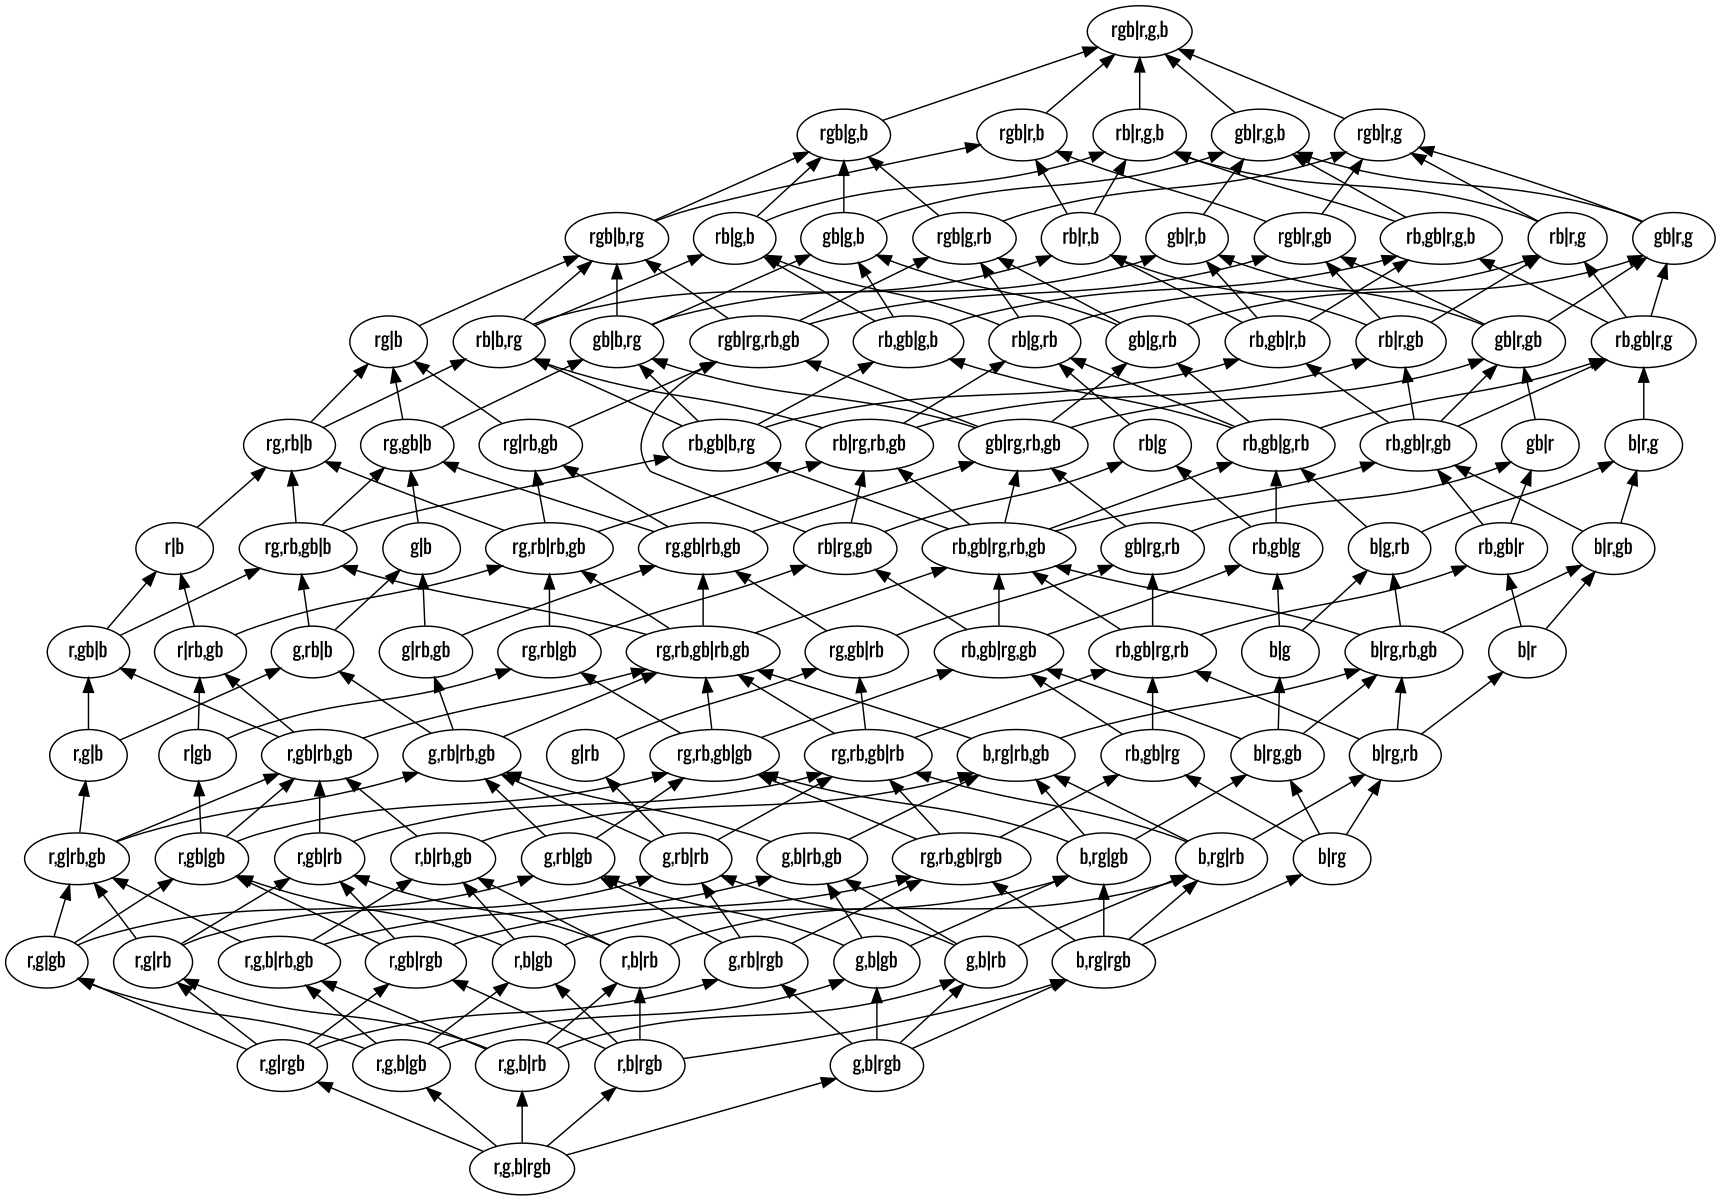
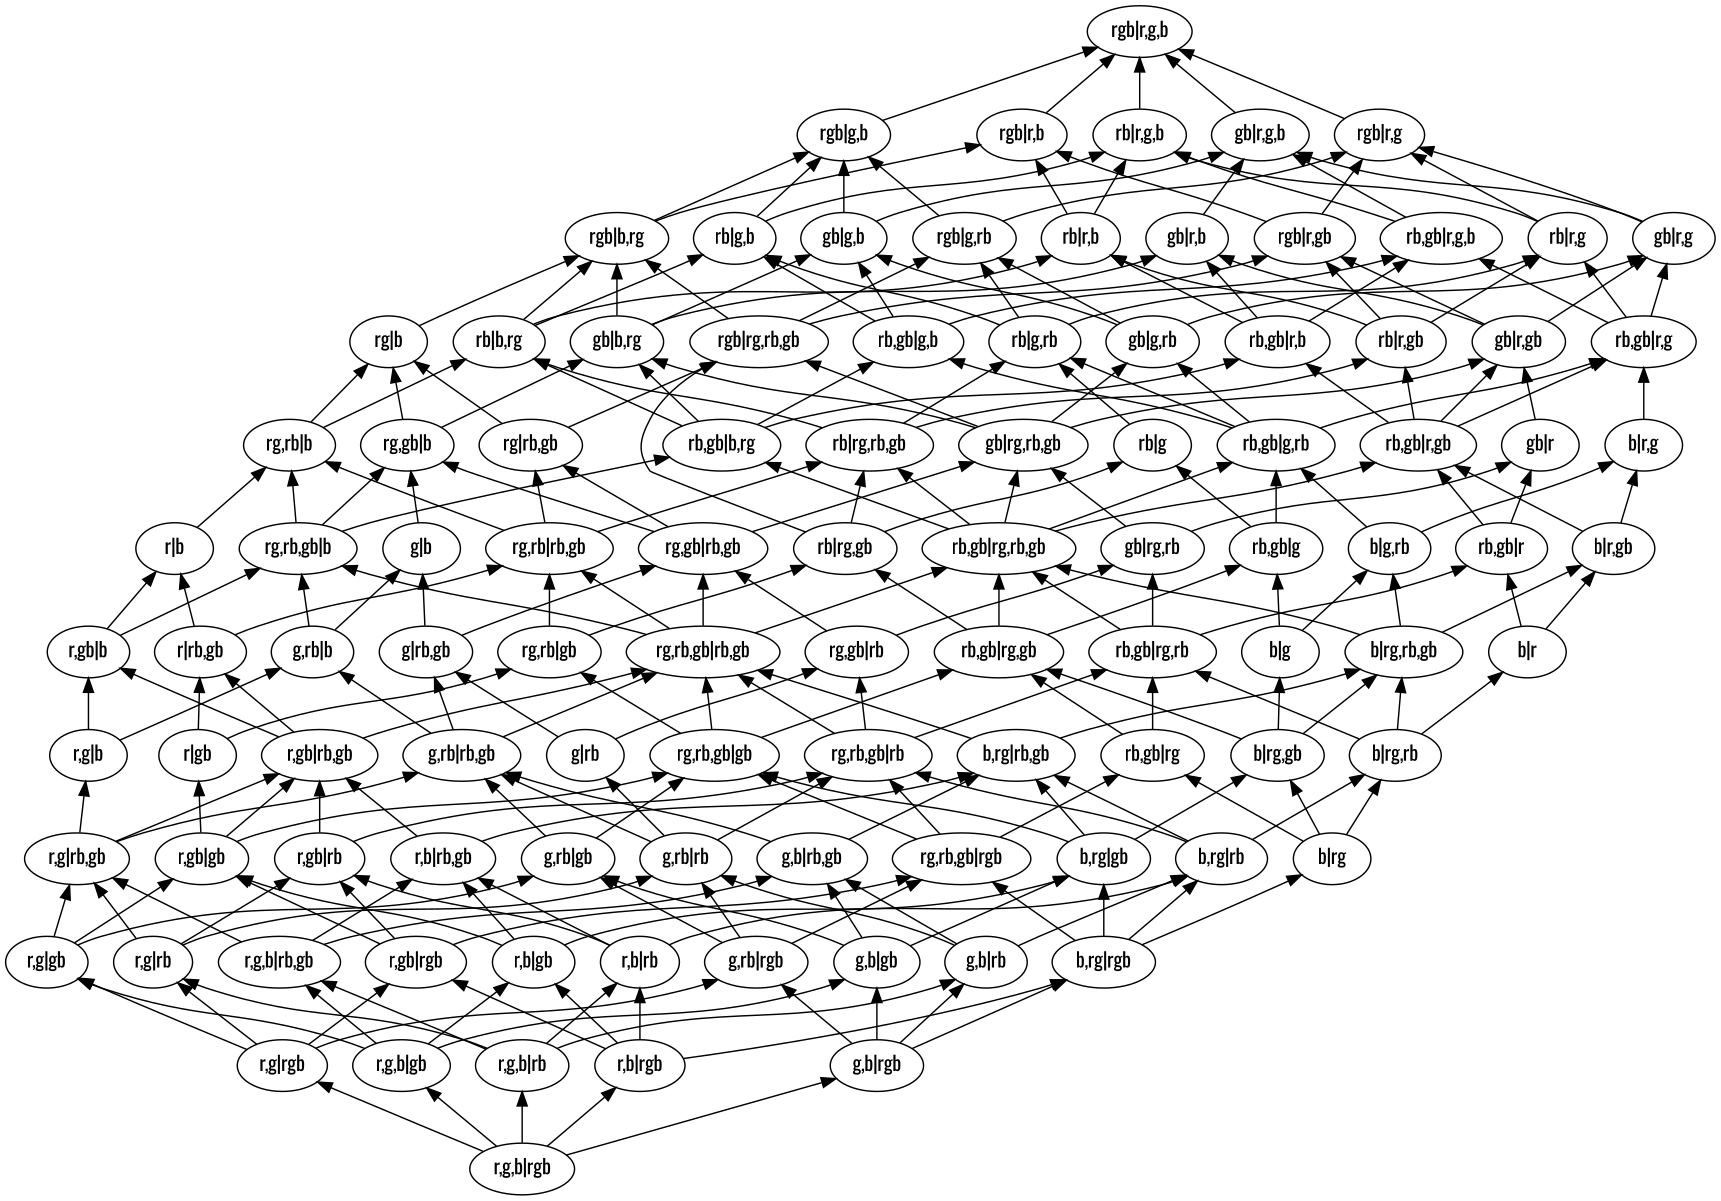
edge "g|rb" -> "g|rb,gb": added
